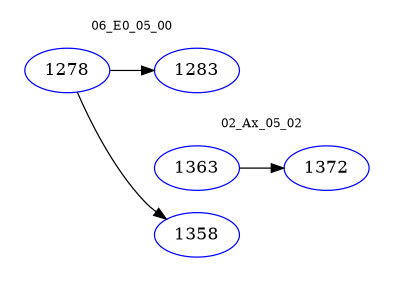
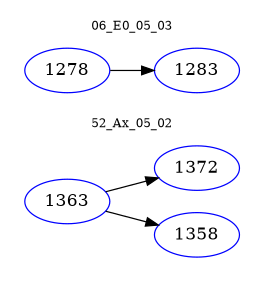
cluster "06_E0_05_00": label "06_E0_05_00" -> "06_E0_05_03"
cluster "02_Ax_05_02": label "02_Ax_05_02" -> "52_Ax_05_02"
edge "1278" -> "1358": now "1363" -> "1358"
